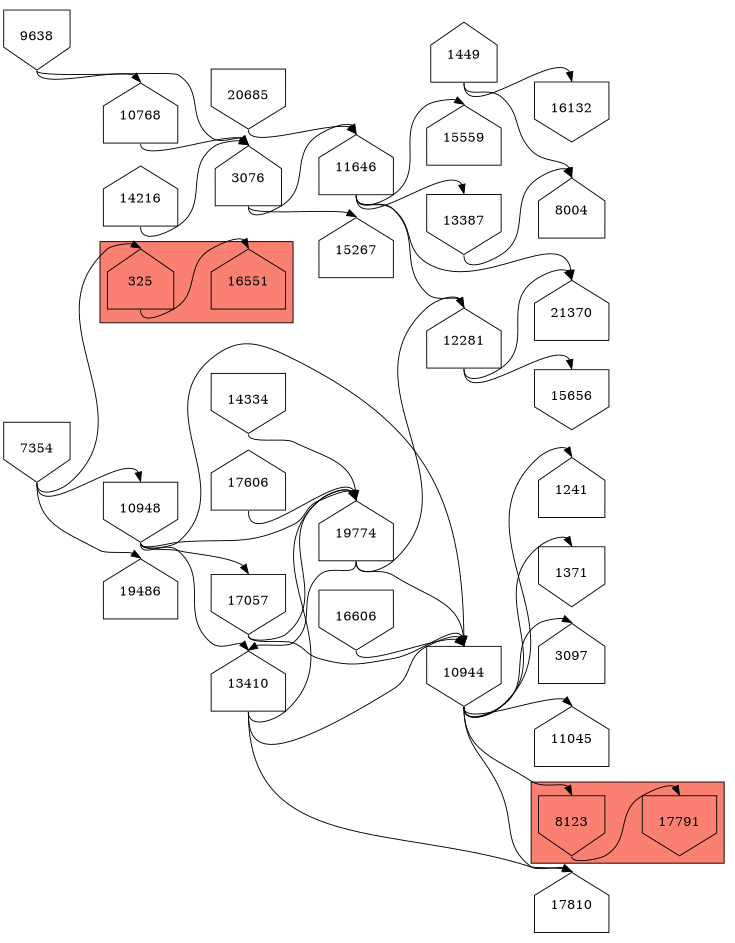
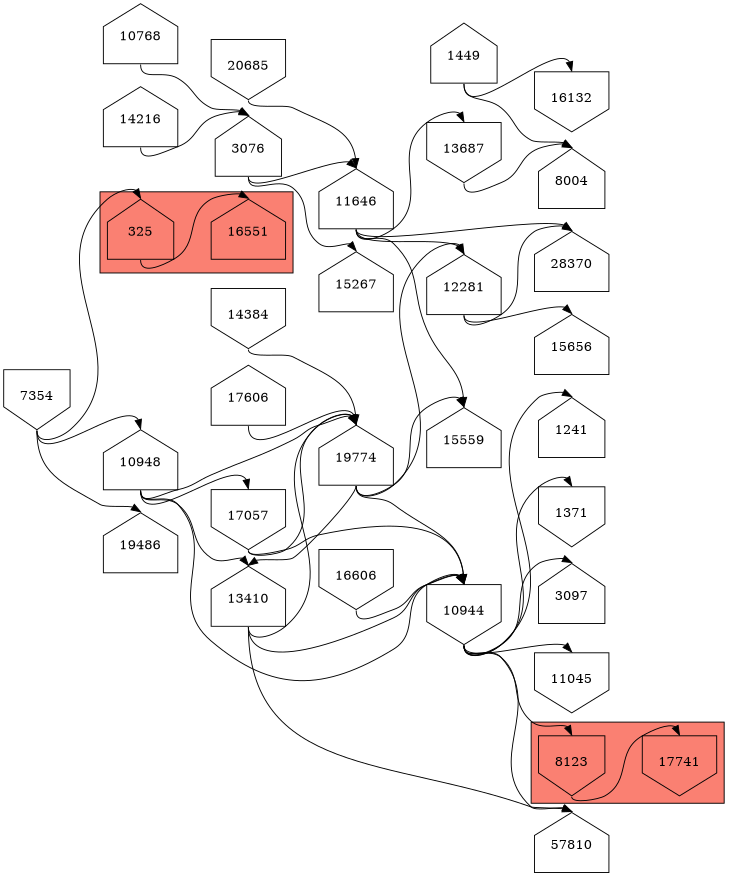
node "9638": removed
node "13387": label "13387" -> "13687"
node "21370": label "21370" -> "28370"
node "15656": shape invhouse -> house
node "14334": label "14334" -> "14384"
edge "19774" -> "15559": added
node "10948": shape invhouse -> house
node "11045": shape house -> invhouse
node "17791": label "17791" -> "17741"
node "17810": label "17810" -> "57810"
